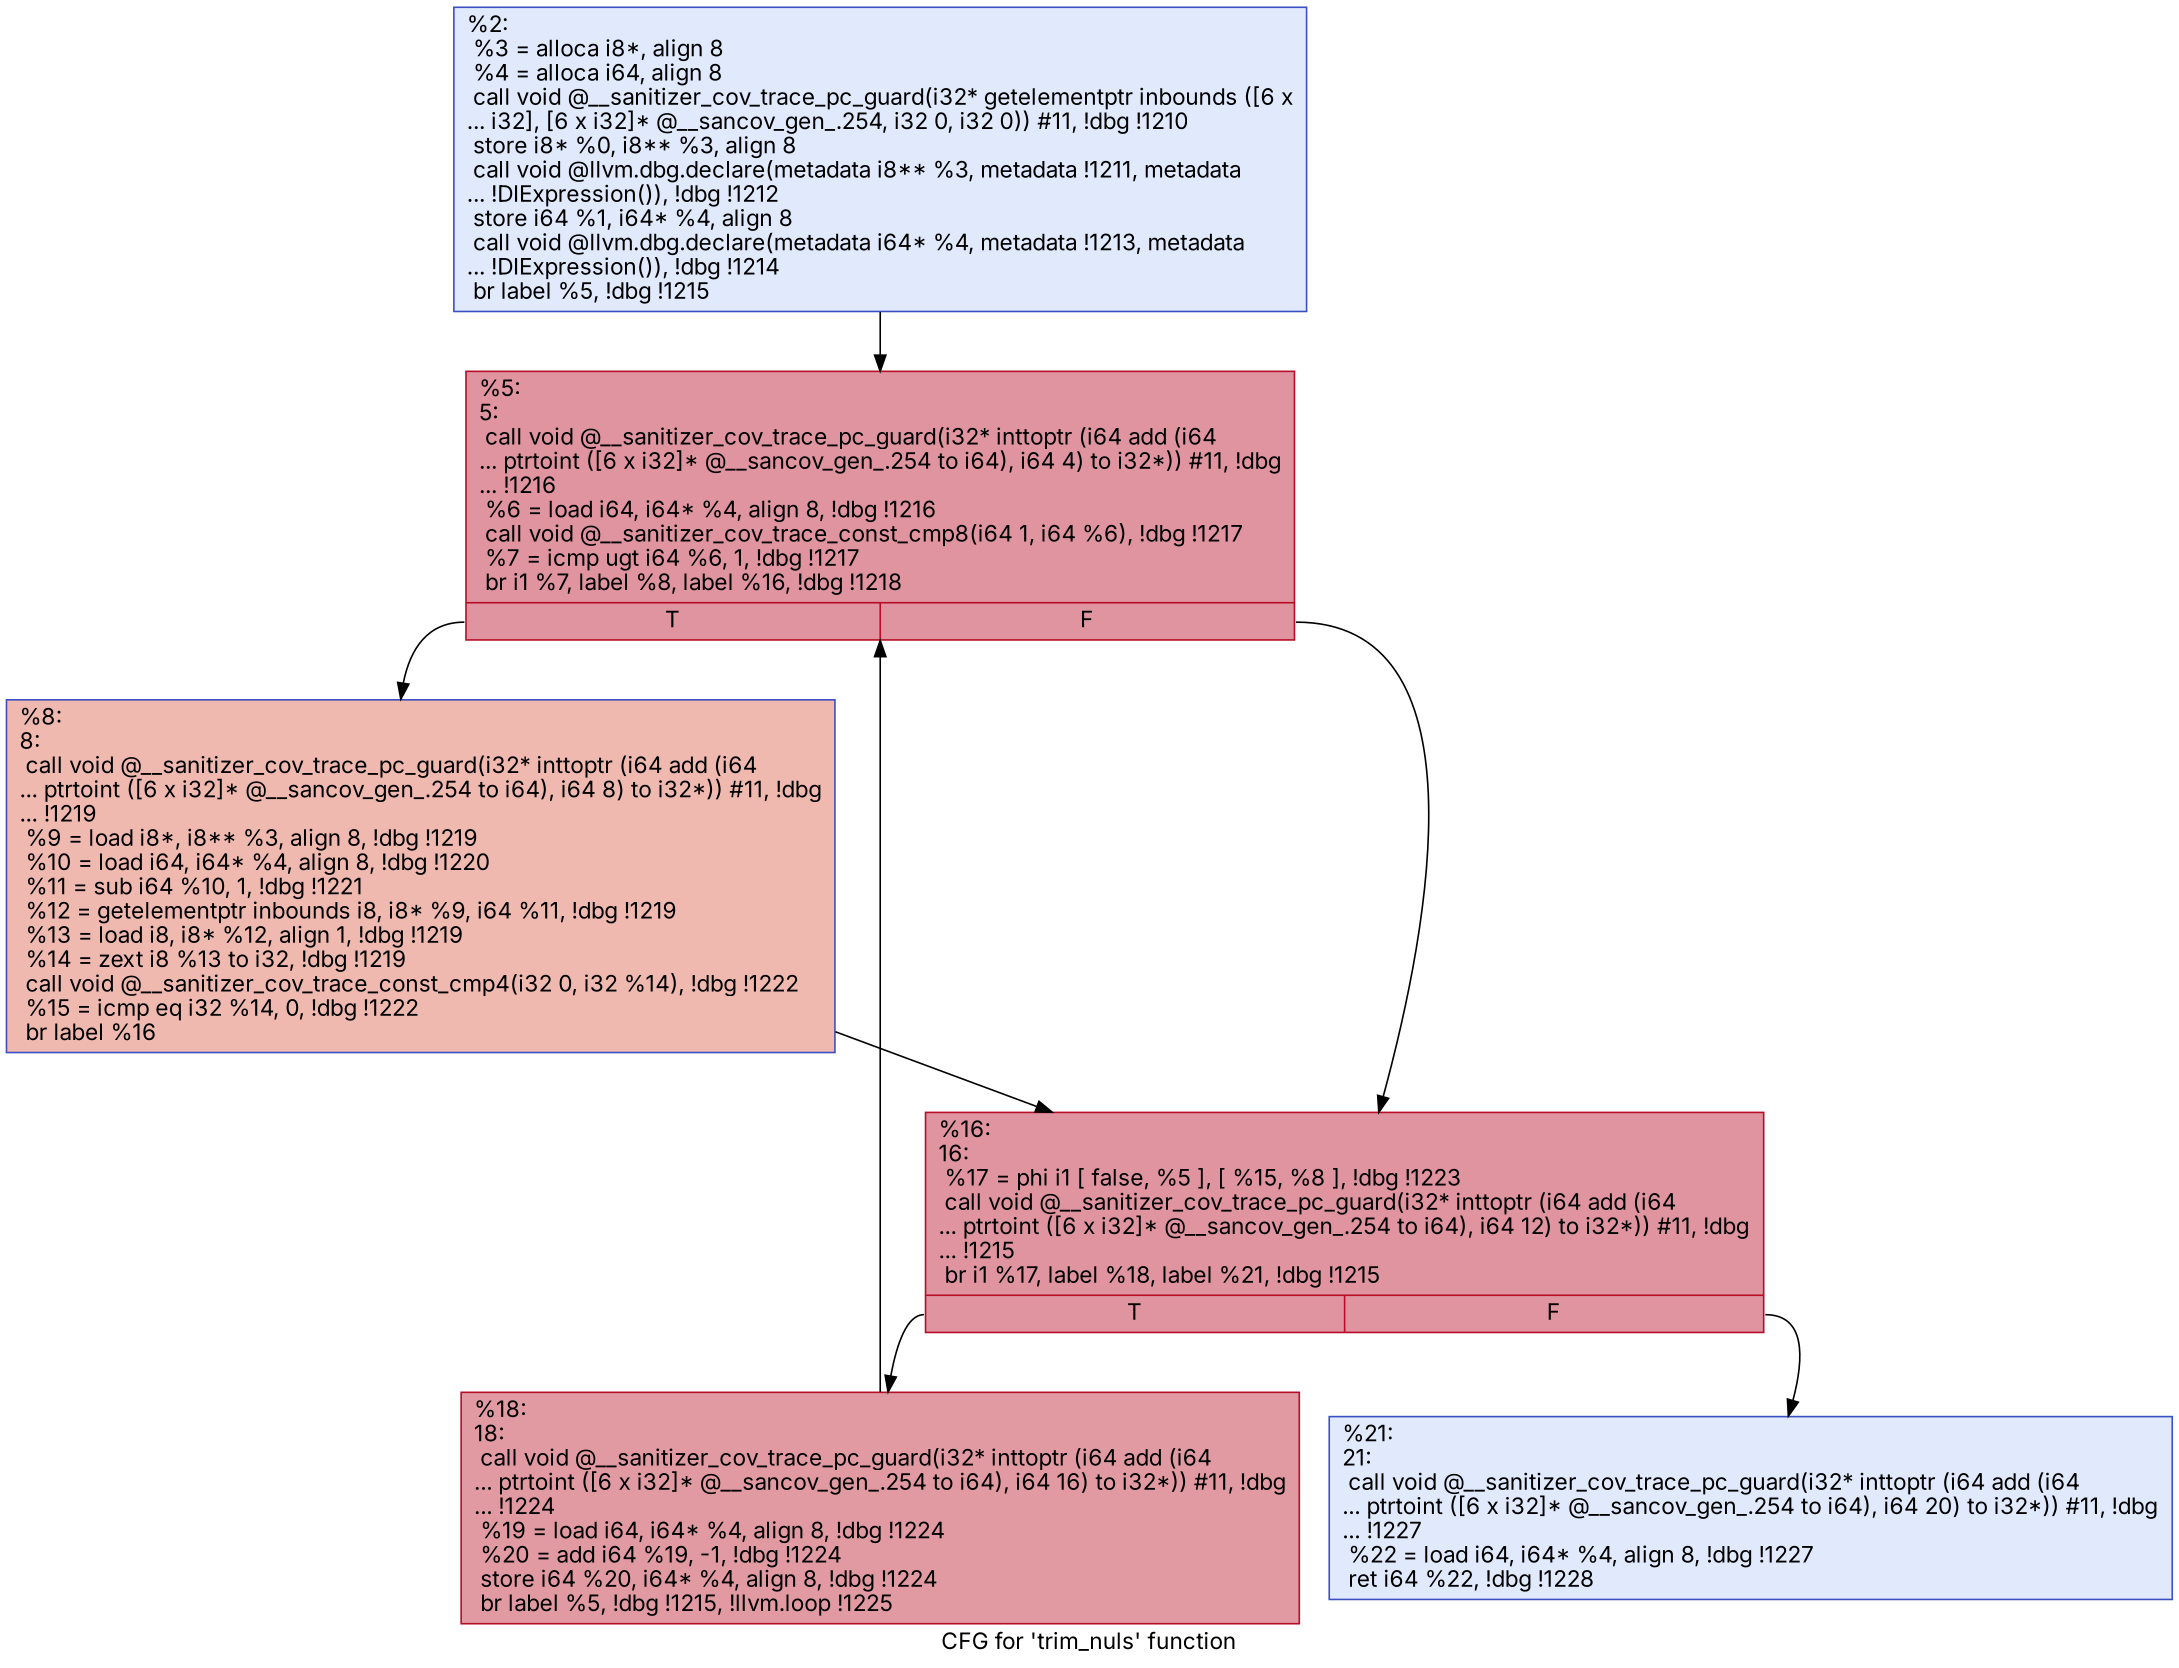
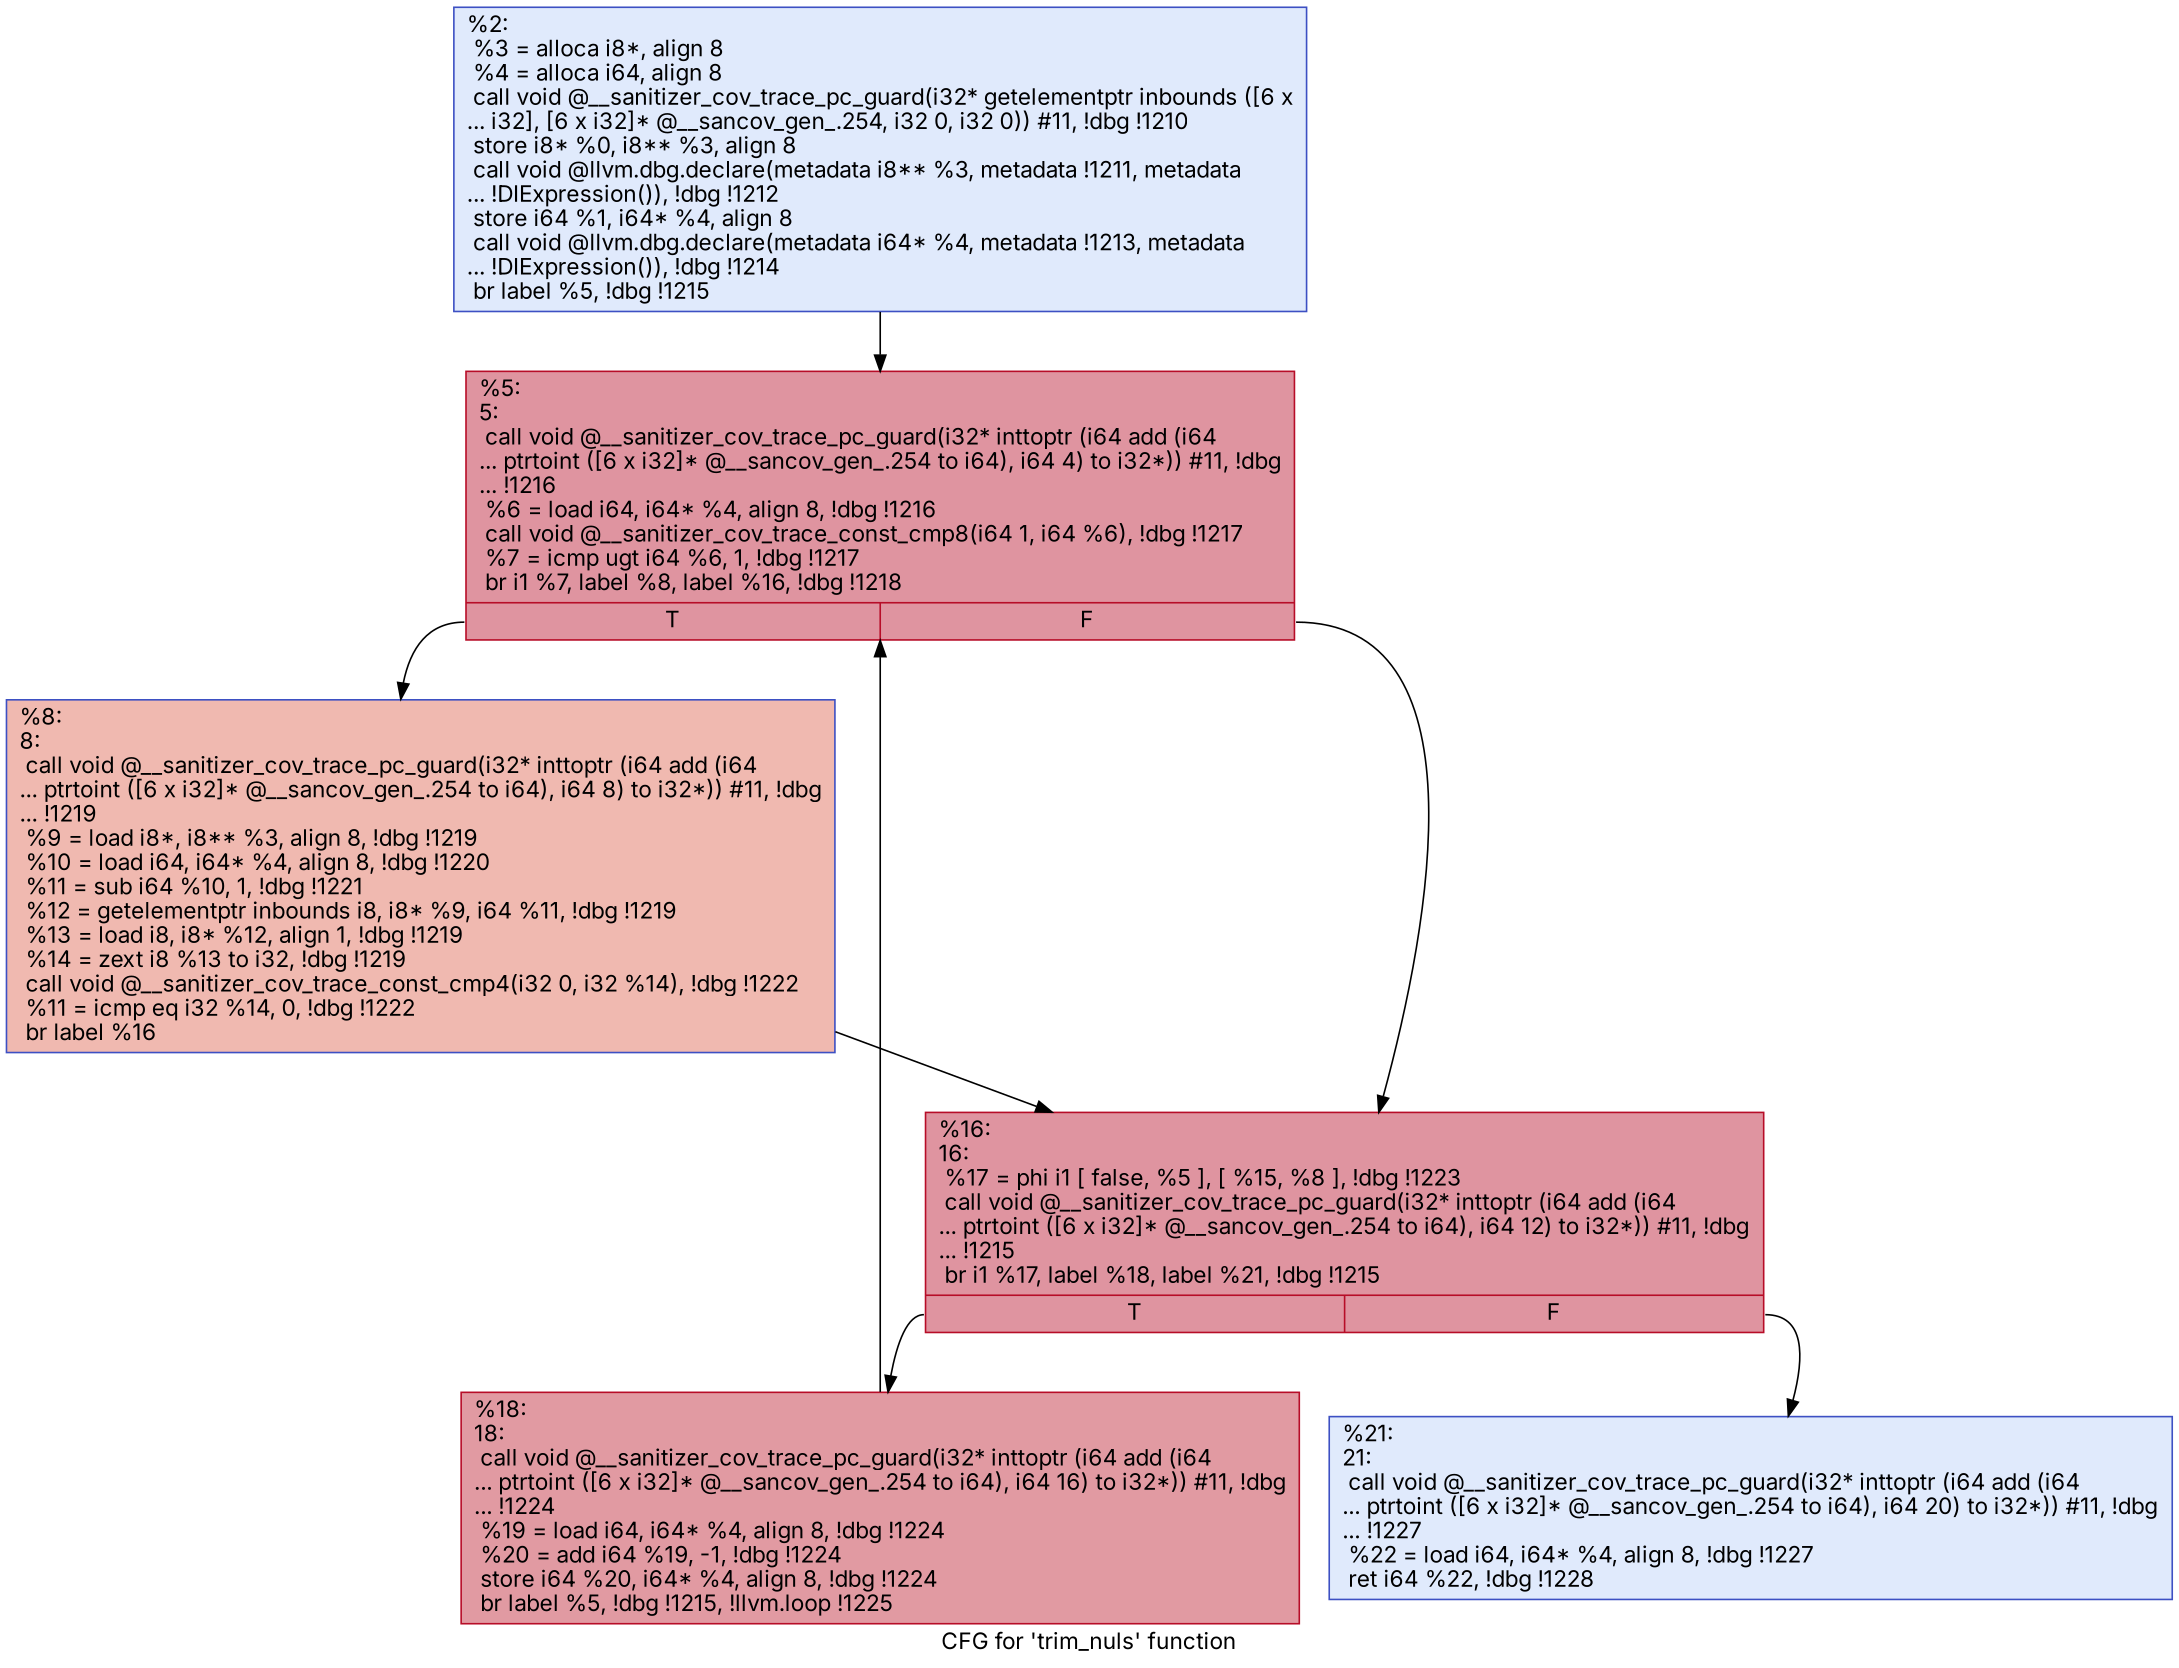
node "%8:": text "%15 = icmp eq i32 %14, 0, !dbg !1222" -> "%11 = icmp eq i32 %14, 0, !dbg !1222"
